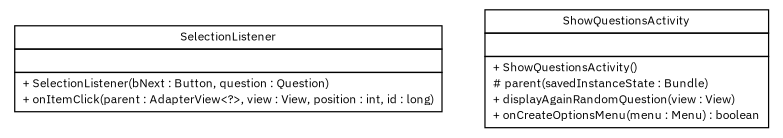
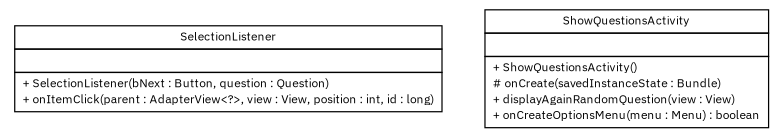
node "ShowQuestionsActivity": text "# parent(savedInstanceState : Bundle)" -> "# onCreate(savedInstanceState : Bundle)"
